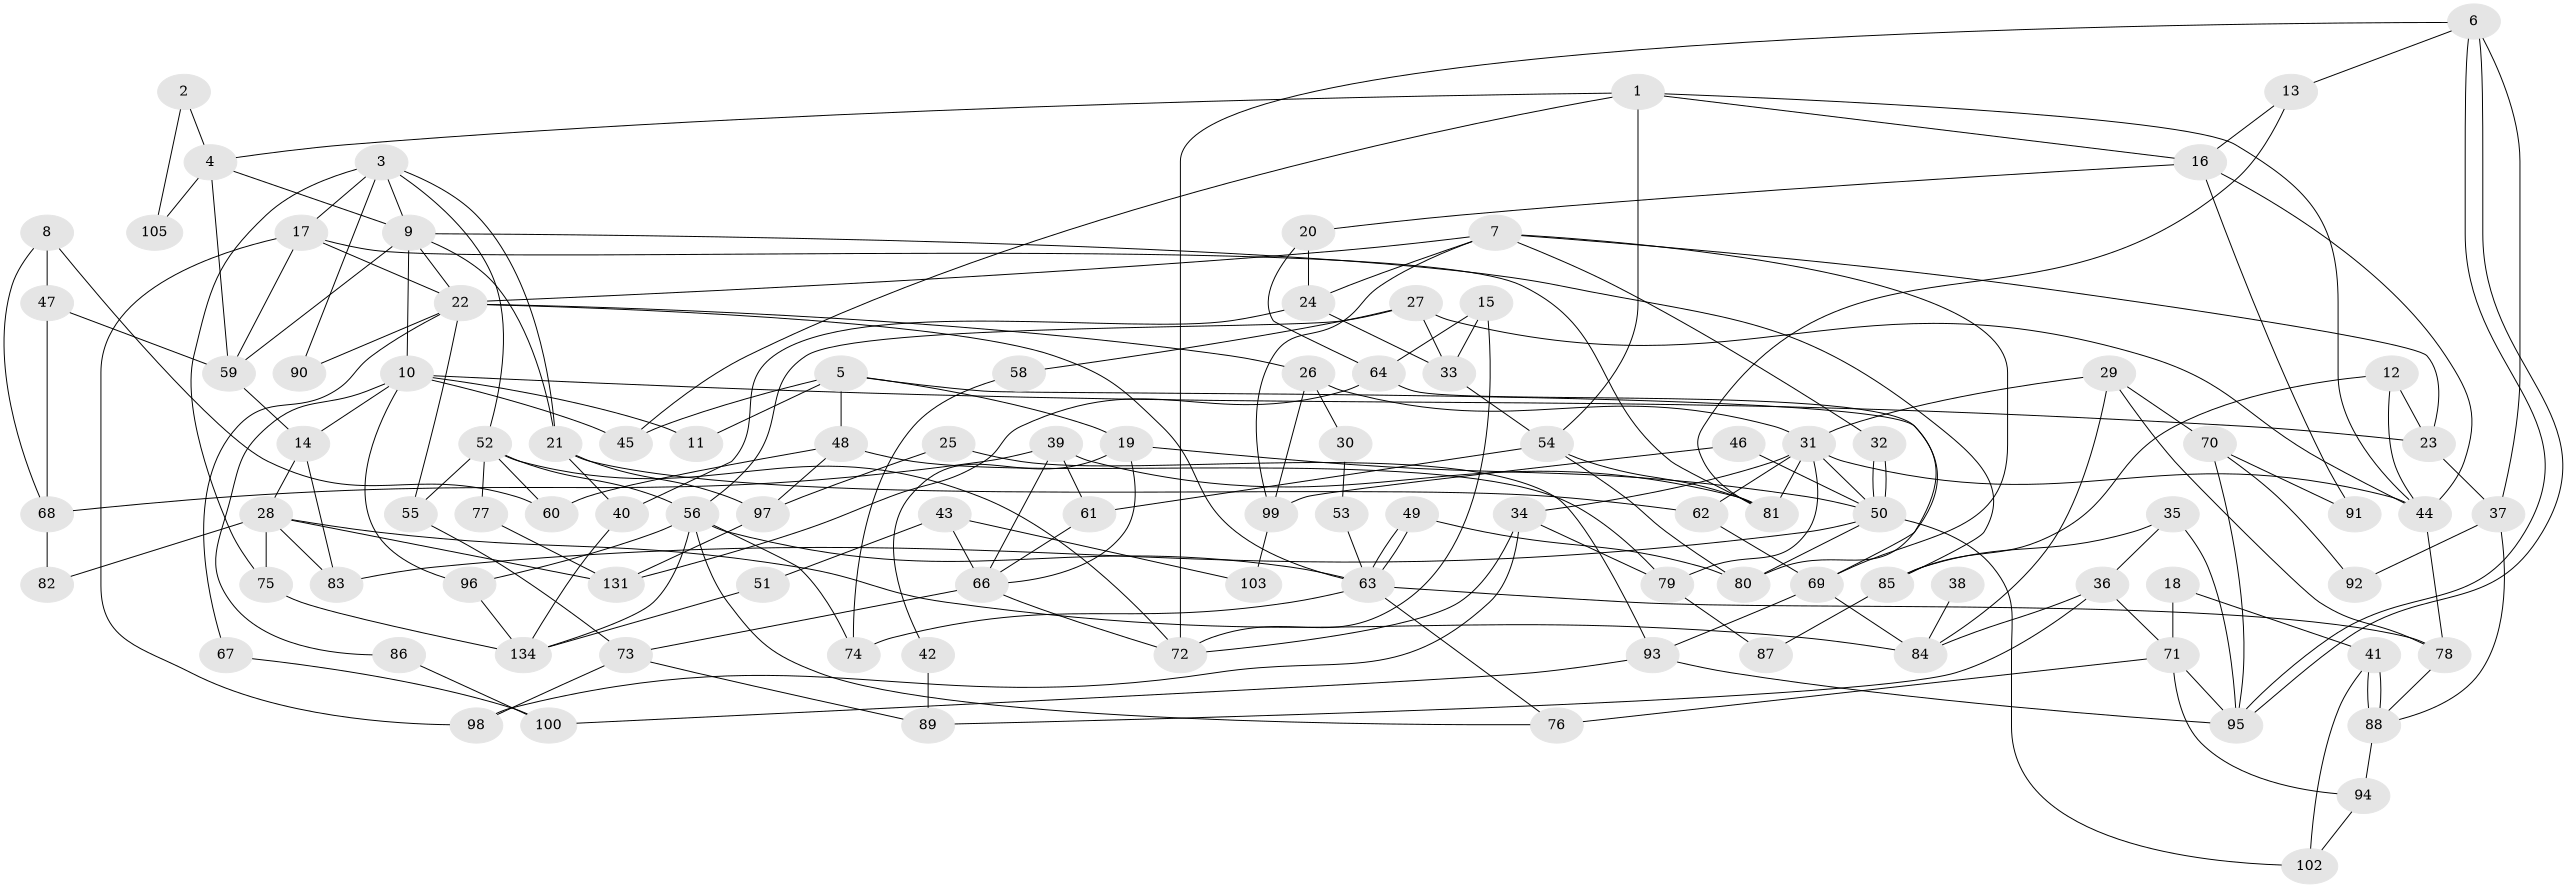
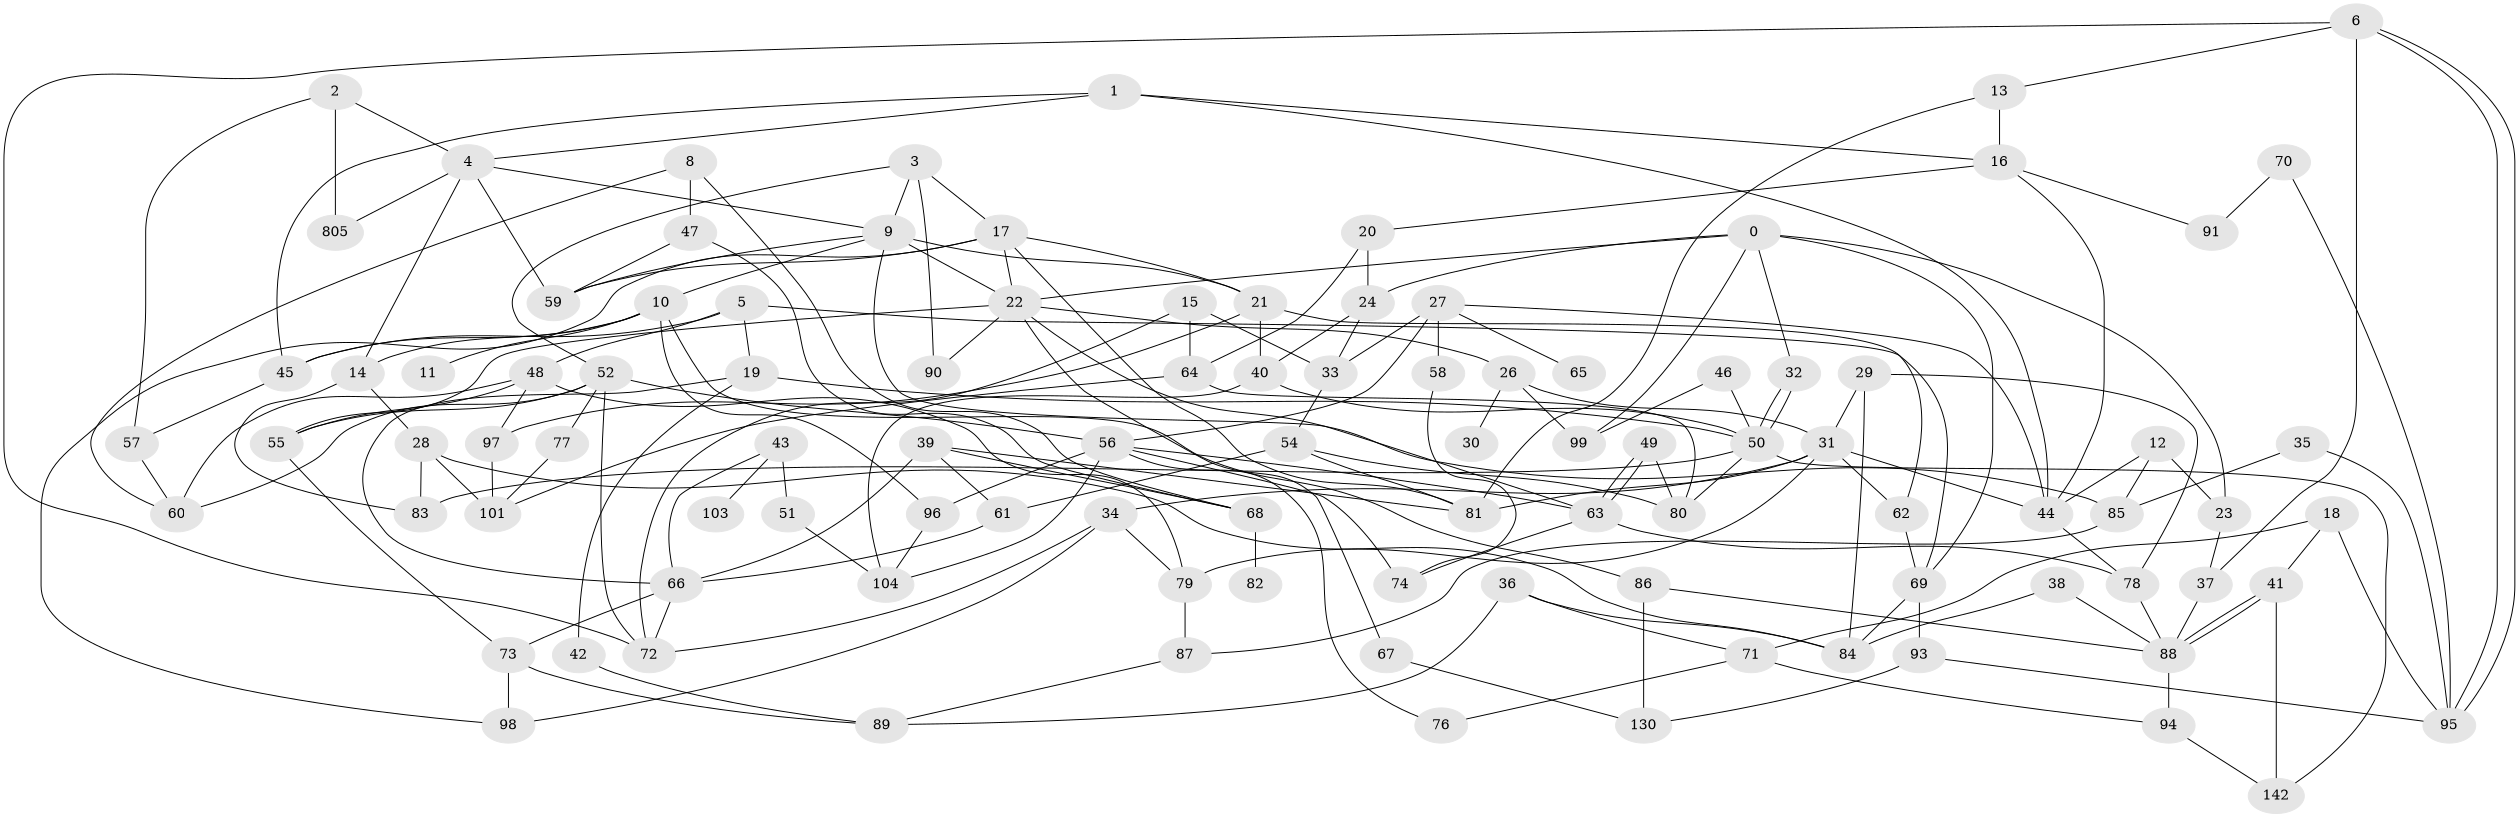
node "105": label "105" -> "805"
node "7": label "7" -> "0"
edge "3" -- "21": now "17" -- "21"
edge "1" -- "54": removed
node "65": added
edge "10" -- "23": removed
edge "59" -- "14": now "4" -- "14"
edge "48" -- "55": added
edge "29" -- "70": removed
edge "5" -- "11": removed
node "57": added
node "25": removed
edge "31" -- "50": now "40" -- "50"
node "53": removed
edge "99" -- "103": removed
edge "28" -- "82": removed
edge "35" -- "36": removed
node "75": removed
node "131": label "131" -> "101"
node "92": removed
edge "86" -- "88": added
edge "38" -- "88": added
node "134": label "134" -> "104"
edge "63" -- "76": removed
edge "87" -- "89": added
edge "71" -- "95": now "18" -- "95"
node "100": label "100" -> "130"
node "102": label "102" -> "142"
